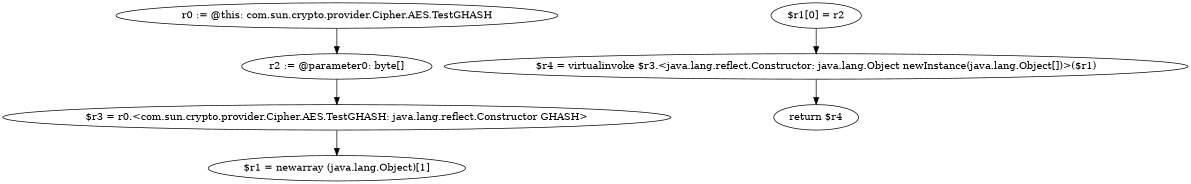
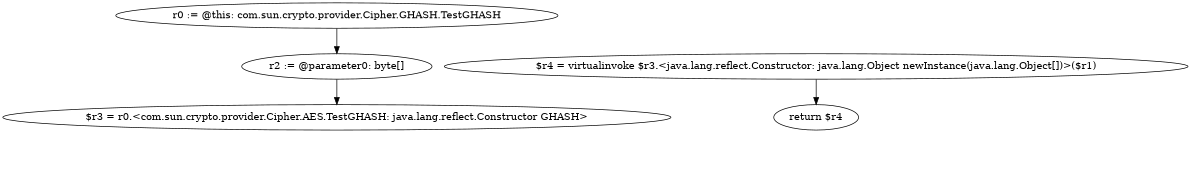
node "r0 := @this: com.sun.crypto.provider.Cipher.AES.TestGHASH": label "r0 := @this: com.sun.crypto.provider.Cipher.AES.TestGHASH" -> "r0 := @this: com.sun.crypto.provider.Cipher.GHASH.TestGHASH"
node "$r1[0] = r2": removed
node "$r1 = newarray (java.lang.Object)[1]": removed
